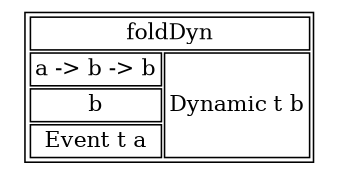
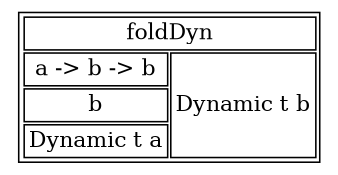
node "foldDyn": text "Event t a" -> "Dynamic t a"
